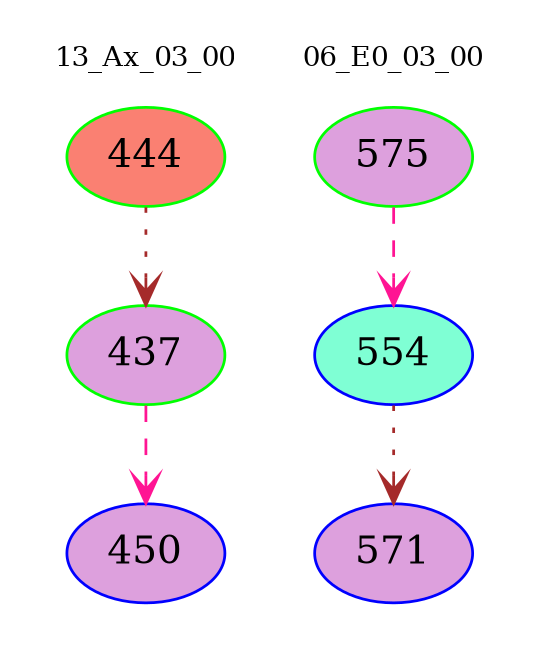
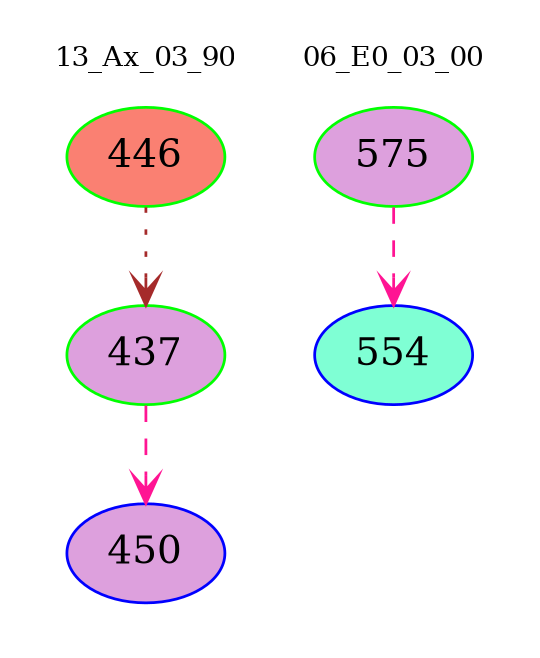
cluster "13_Ax_03_00": label "13_Ax_03_00" -> "13_Ax_03_90"
node "444": label "444" -> "446"
node "571": removed
